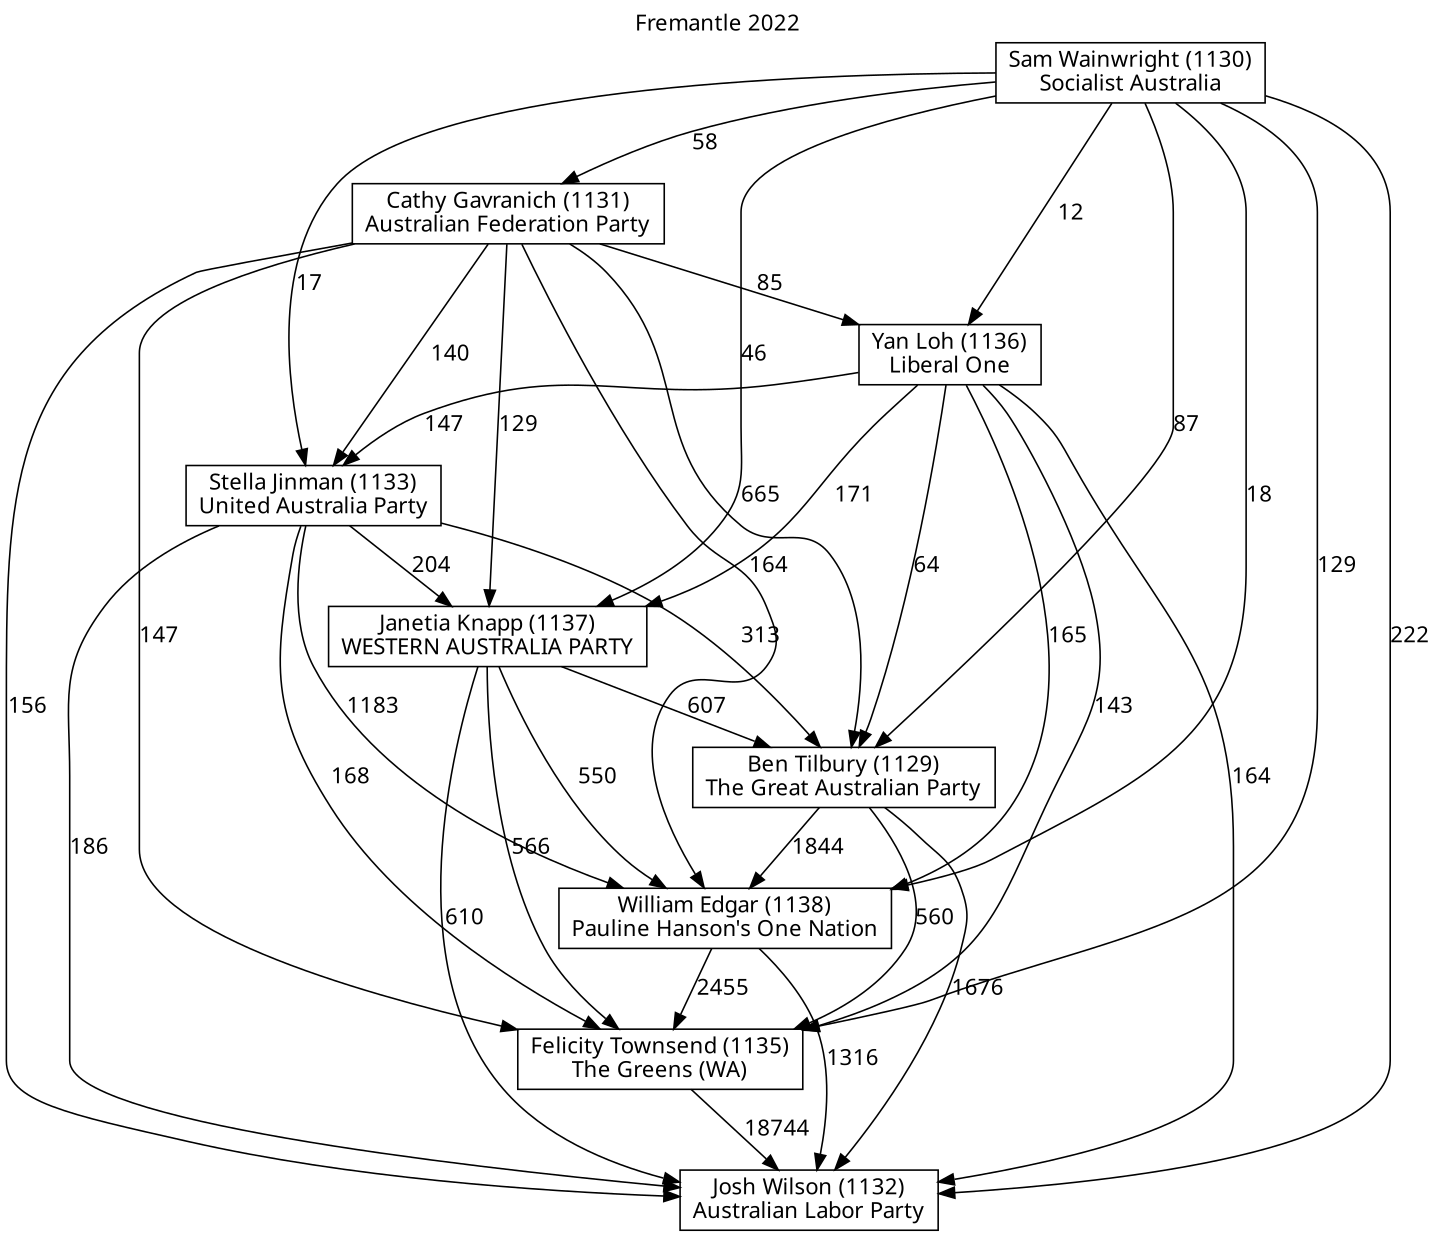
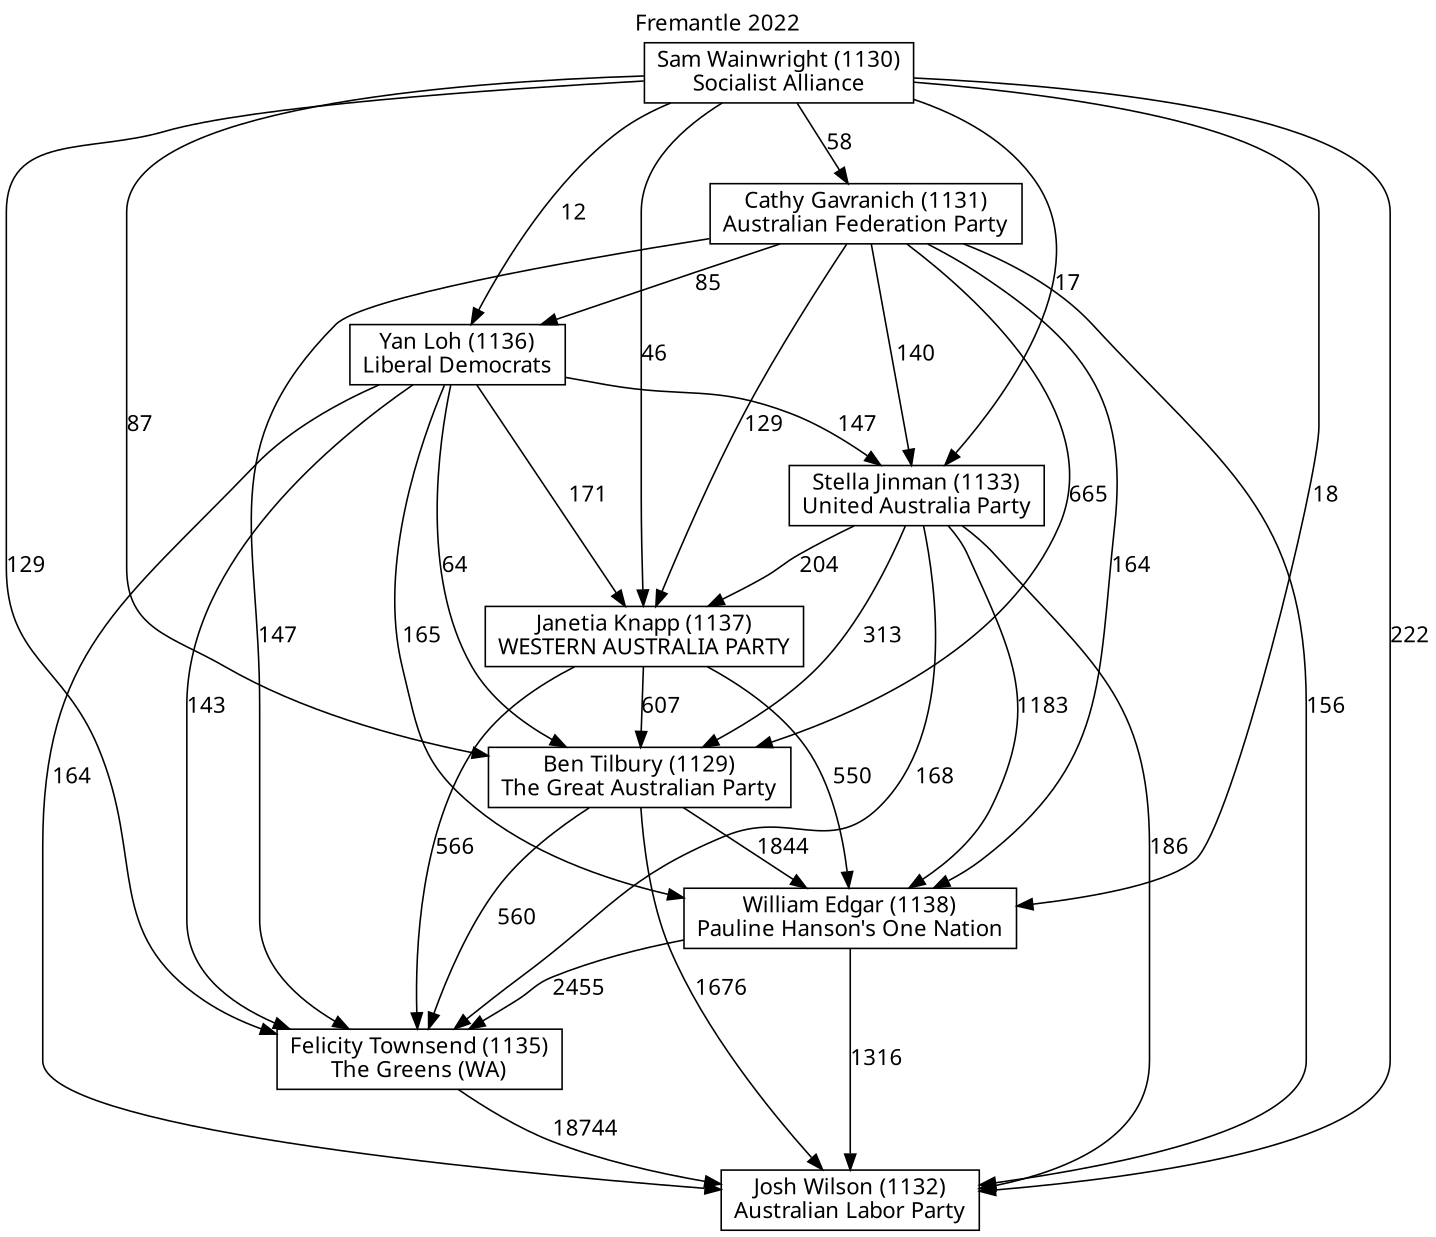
node "Sam Wainwright (1130) Socialist Australia": label "Sam Wainwright (1130) Socialist Australia" -> "Sam Wainwright (1130) Socialist Alliance"
node "Yan Loh (1136) Liberal One": label "Yan Loh (1136) Liberal One" -> "Yan Loh (1136) Liberal Democrats"
edge "Janetia Knapp (1137) WESTERN AUSTRALIA PARTY" -> "Josh Wilson (1132) Australian Labor Party": removed, label "610"
